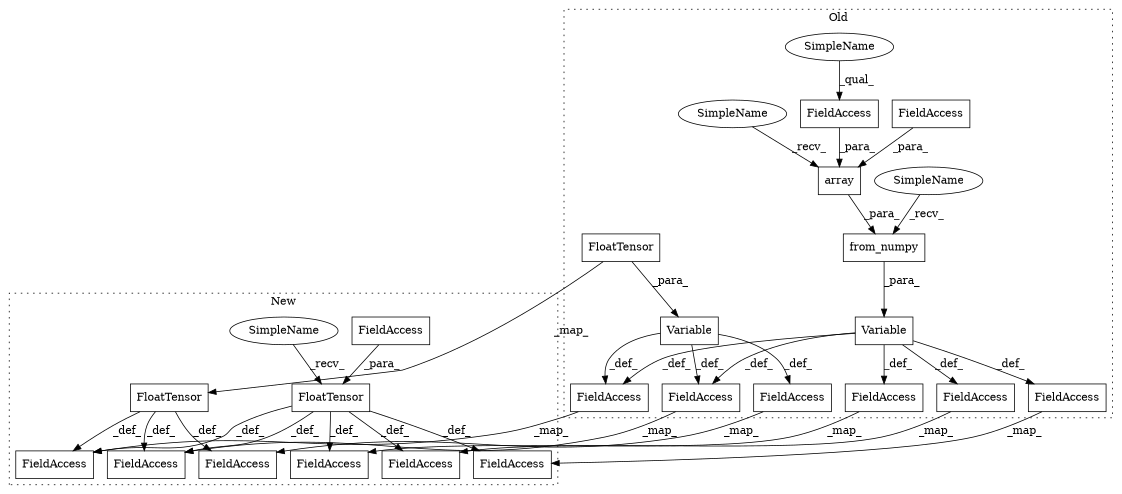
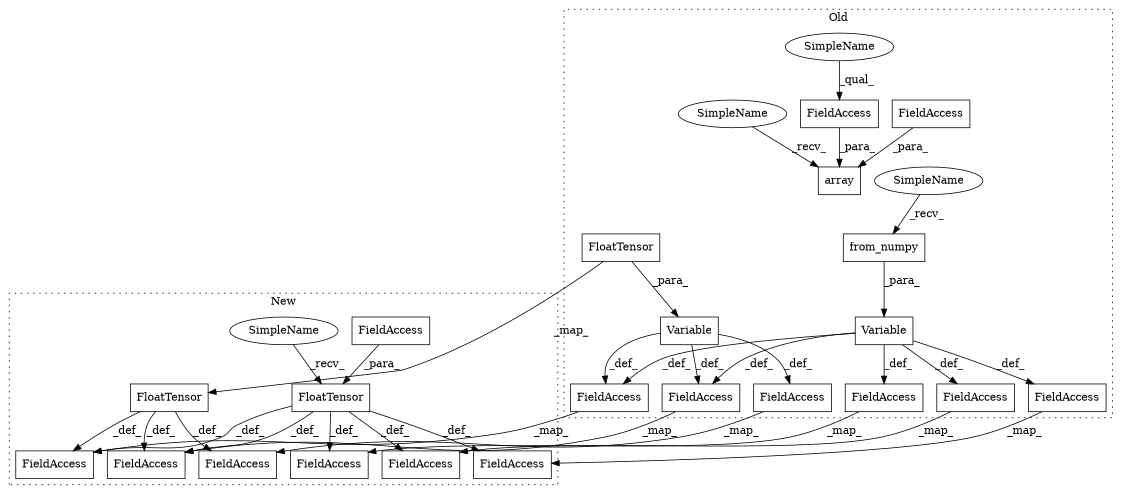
edge "array" -> "from_numpy": removed, label "_para_"
